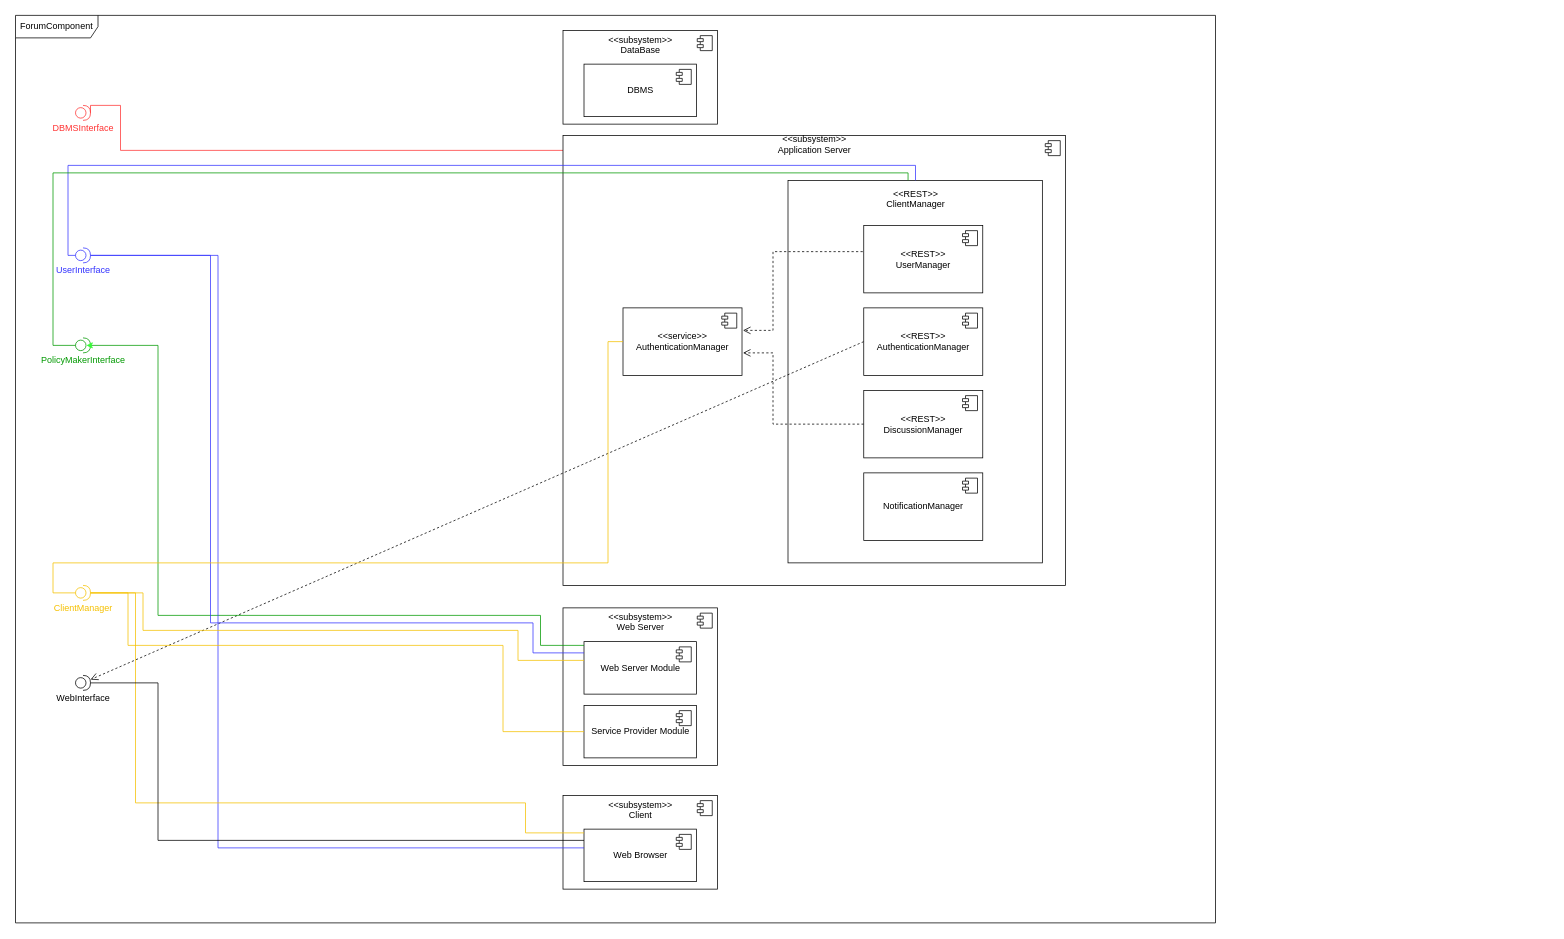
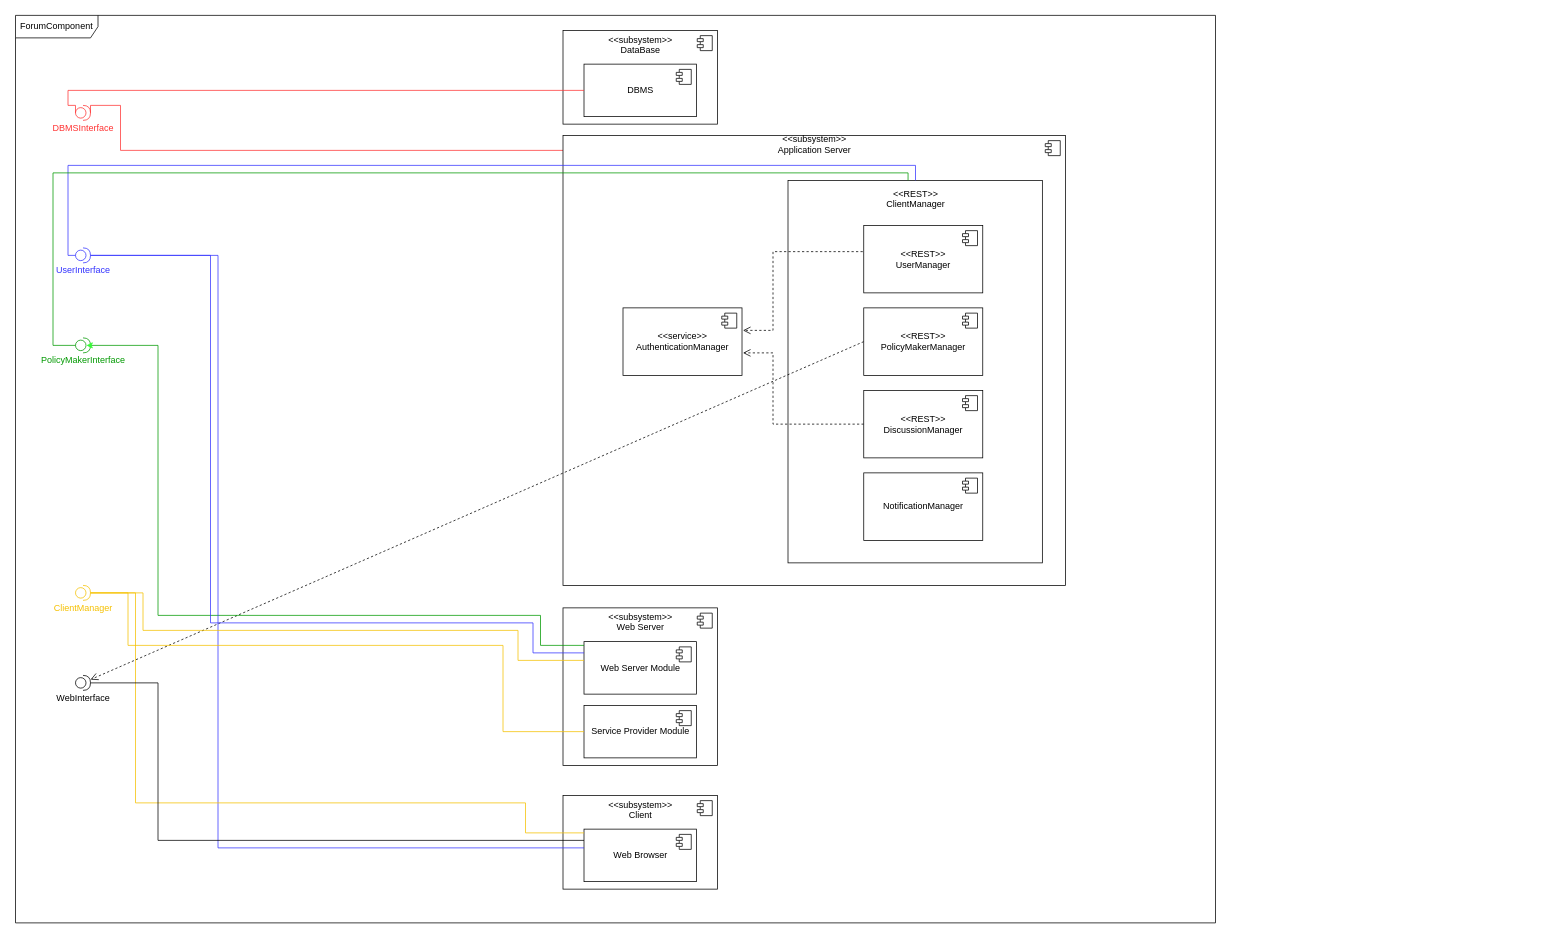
edge "DBMS" -- "DBMSInterface": added
node "<<REST>> AuthenticationManager": label "<<REST>> AuthenticationManager" -> "<<REST>> PolicyMakerManager"
edge "<<service>> AuthenticationManager" -- "ClientManager": removed
